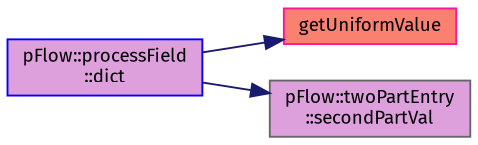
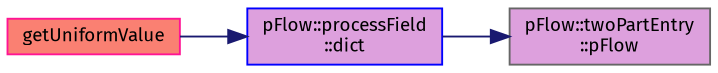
edge "pFlow::processField ::dict" -> "getUniformValue": reversed
node "pFlow::twoPartEntry ::secondPartVal": label "pFlow::twoPartEntry ::secondPartVal" -> "pFlow::twoPartEntry ::pFlow"
